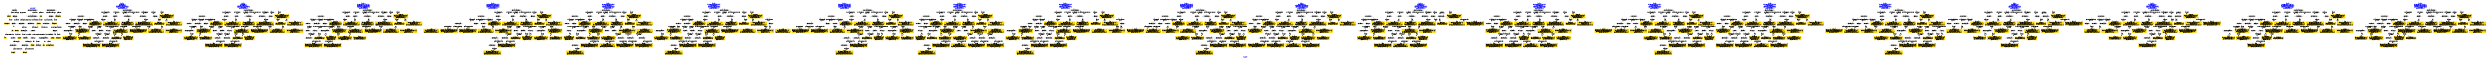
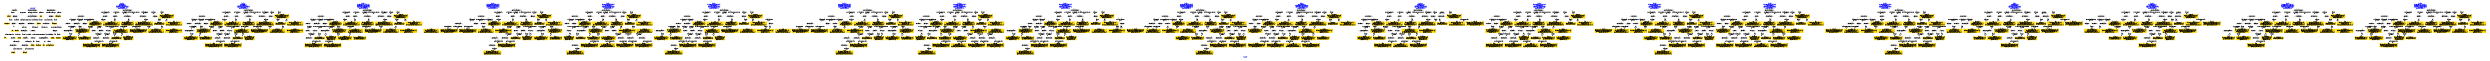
edge "E38_Image1" -> "E55_Type3": now "E33_Linguistic_Object2" -> "E55_Type3"
node "nationality_uri": fillcolor lightgray -> gold
